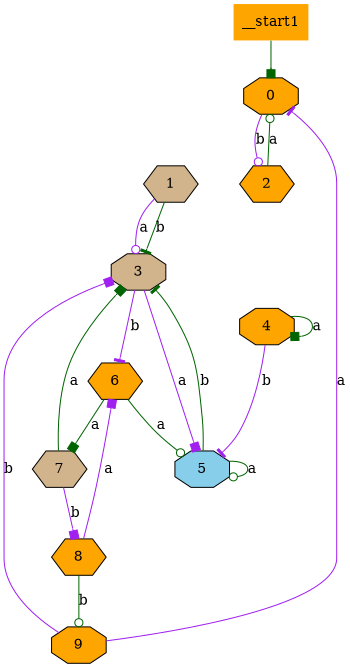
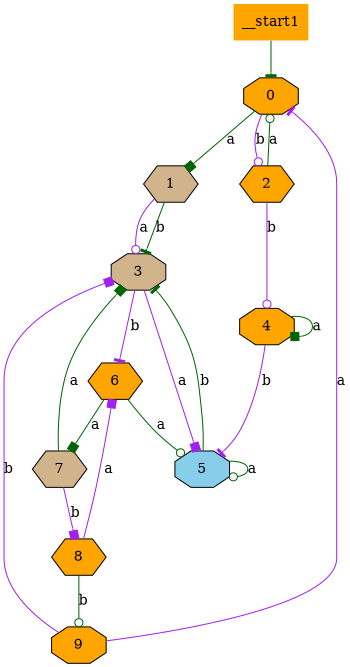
edge "__start1" -> "0": arrowhead box -> tee
edge "0" -> "1": added, label "a"
edge "2" -> "4": added, label "b"
